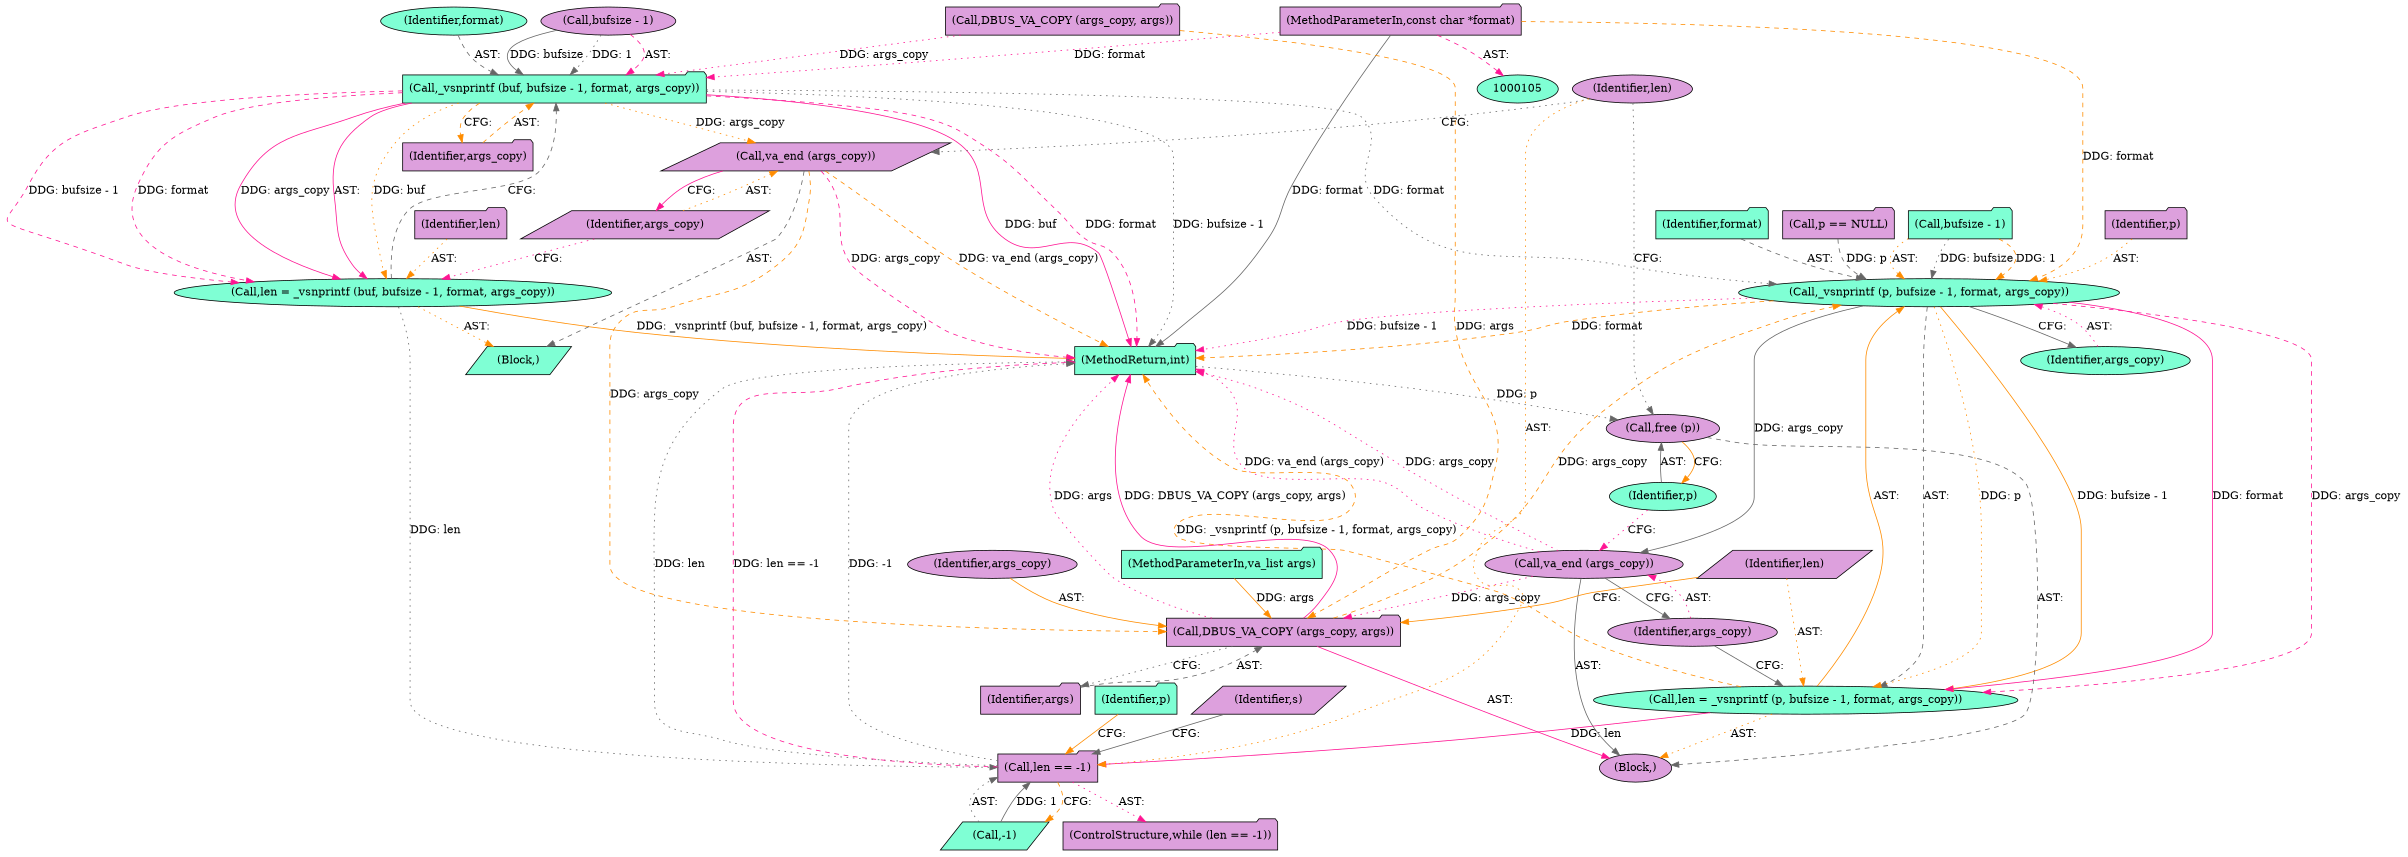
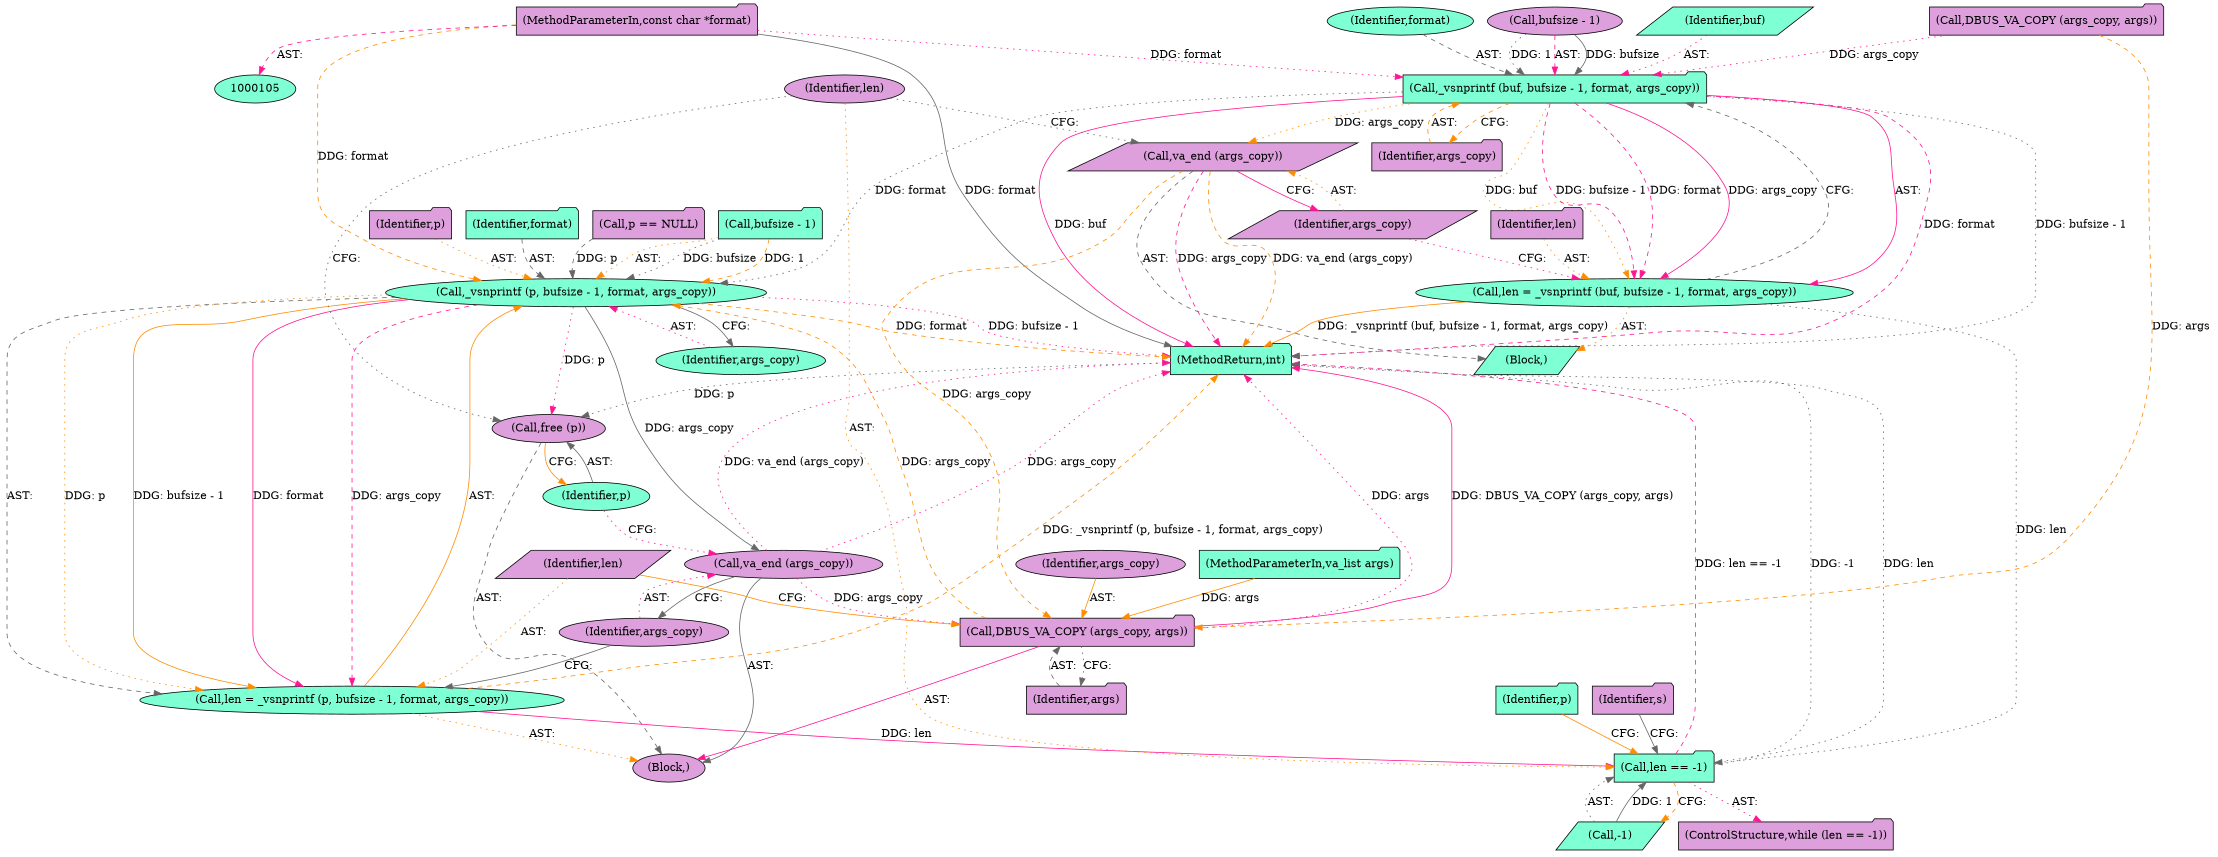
node "(Identifier,buf)": added
edge "(Call,_vsnprintf (p, bufsize - 1, format, args_copy))" -> "(Call,free (p))": added, label "DDG: p"
node "(Identifier,s)": shape parallelogram -> folder
node "(Call,len == -1)": fillcolor plum -> aquamarine
